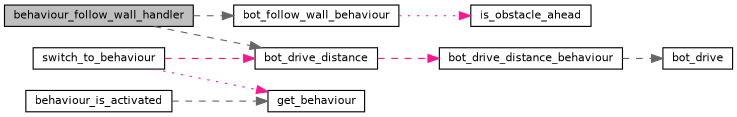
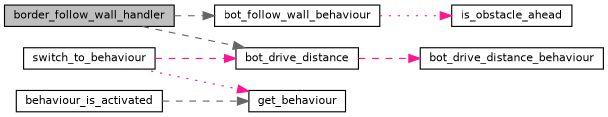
node "behaviour_follow_wall_handler": label "behaviour_follow_wall_handler" -> "border_follow_wall_handler"
node "bot_drive": removed
